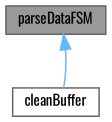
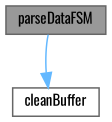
edge "cleanBuffer" -> "parseDataFSM": reversed
